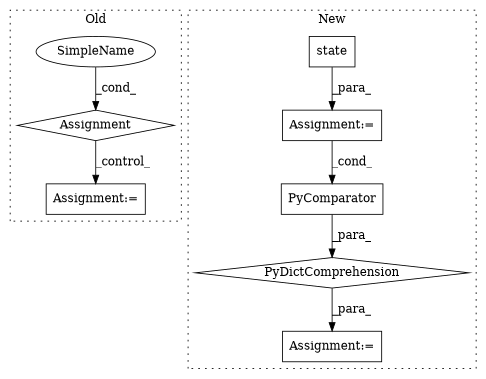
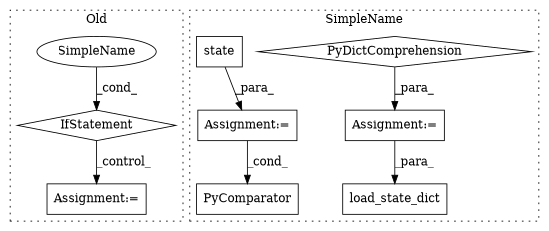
cluster "New": label "New" -> "SimpleName"
node "Assignment": label "Assignment" -> "IfStatement"
node "load_state_dict": added
edge "PyComparator" -> "PyDictComprehension": removed, label "_para_"
